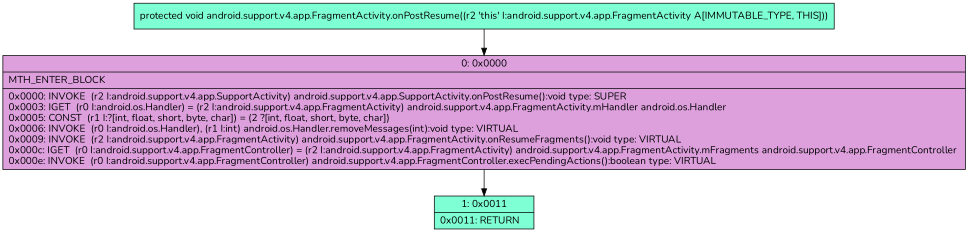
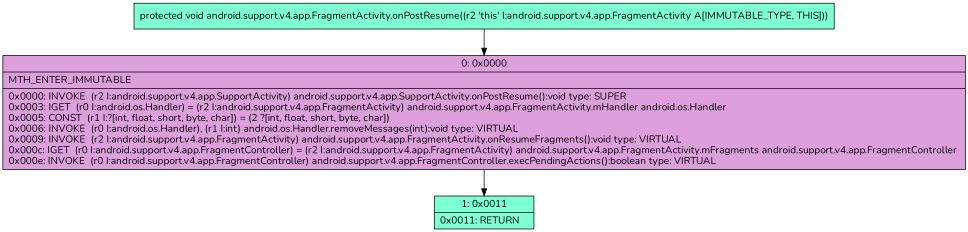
node "0: 0x0000": text "MTH_ENTER_BLOCK" -> "MTH_ENTER_IMMUTABLE"
